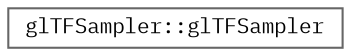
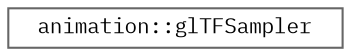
node "glTFSampler::glTFSampler": label "glTFSampler::glTFSampler" -> "animation::glTFSampler"
